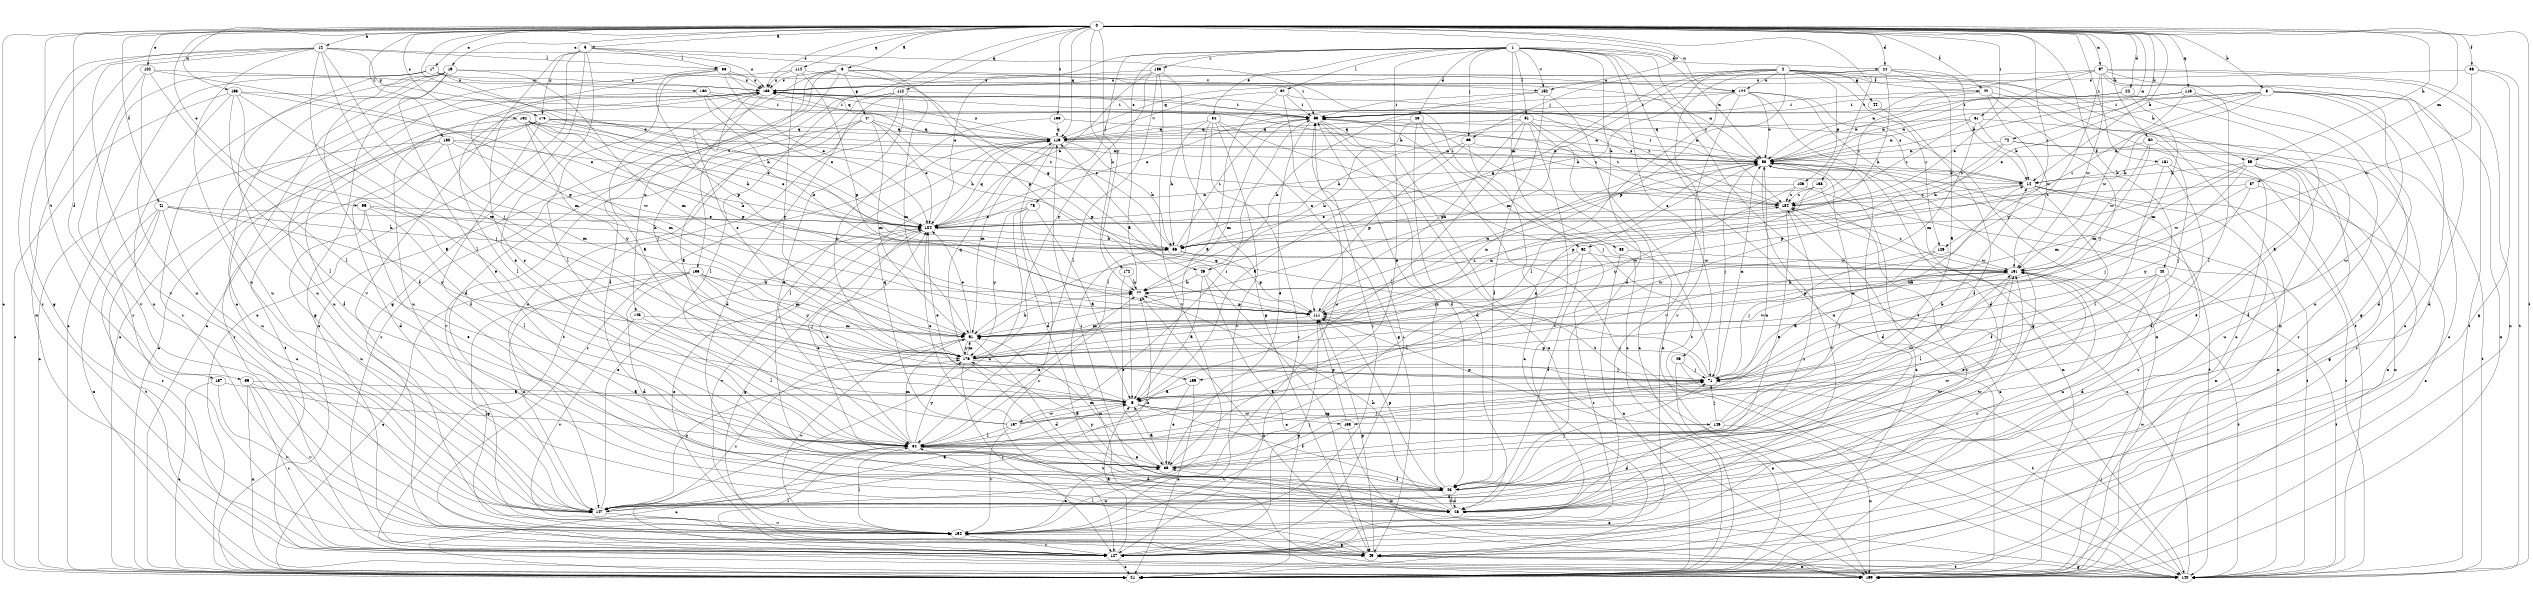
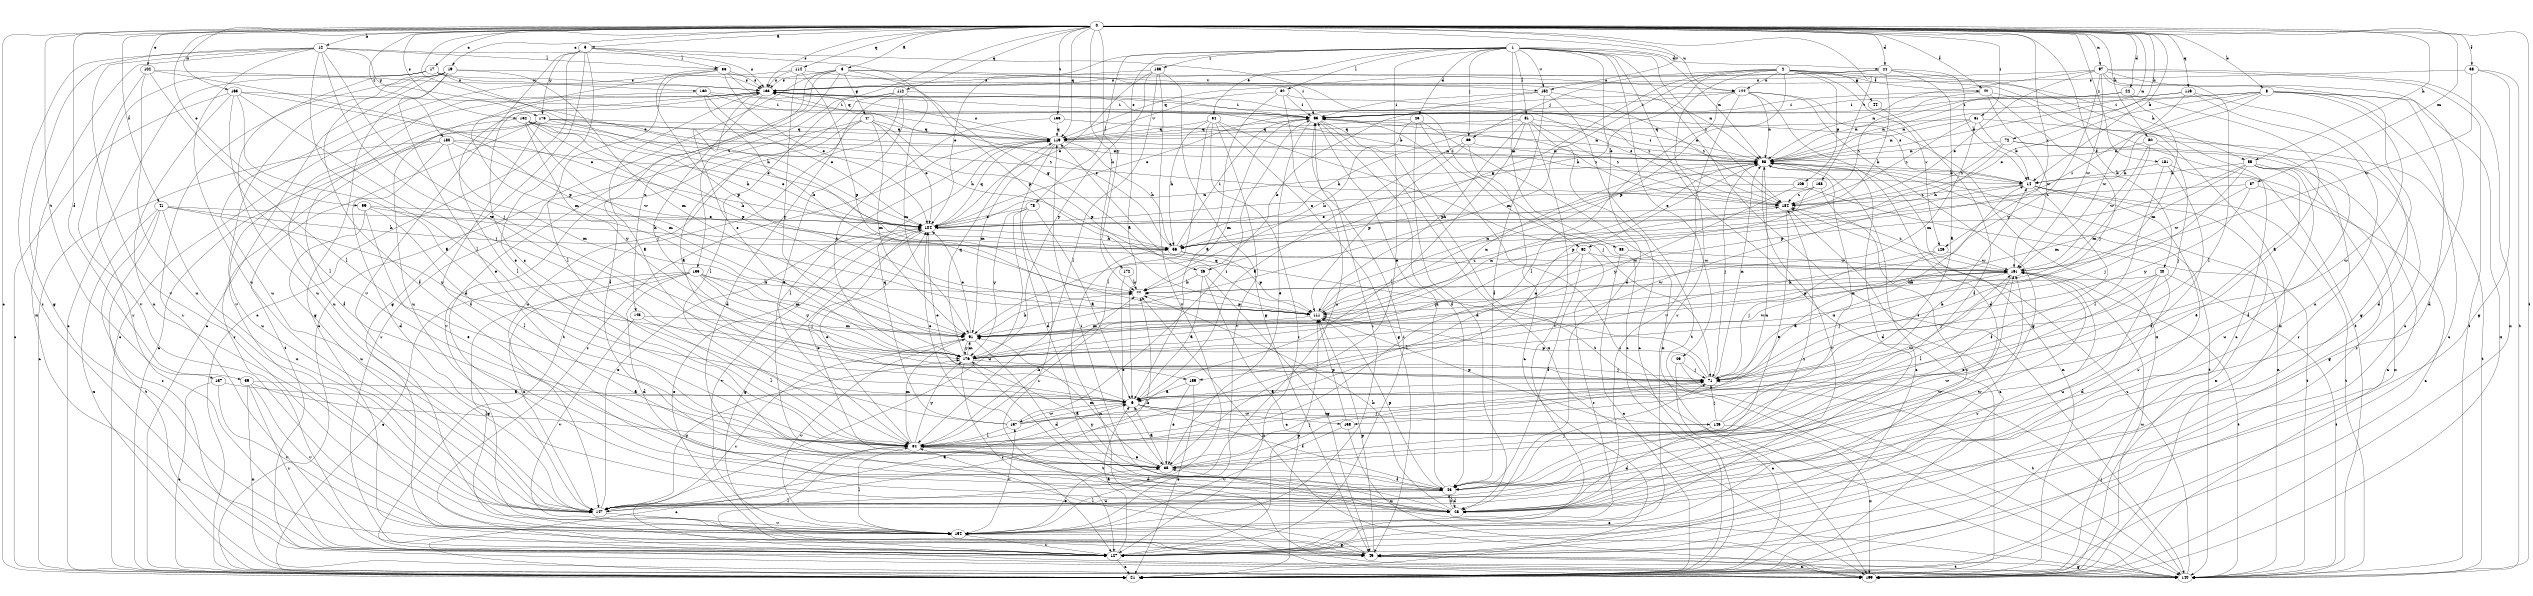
edge "106" -> "184": now "152" -> "184"
edge "19" -> "154": label "c" -> "v"
edge "157" -> "154": reversed
